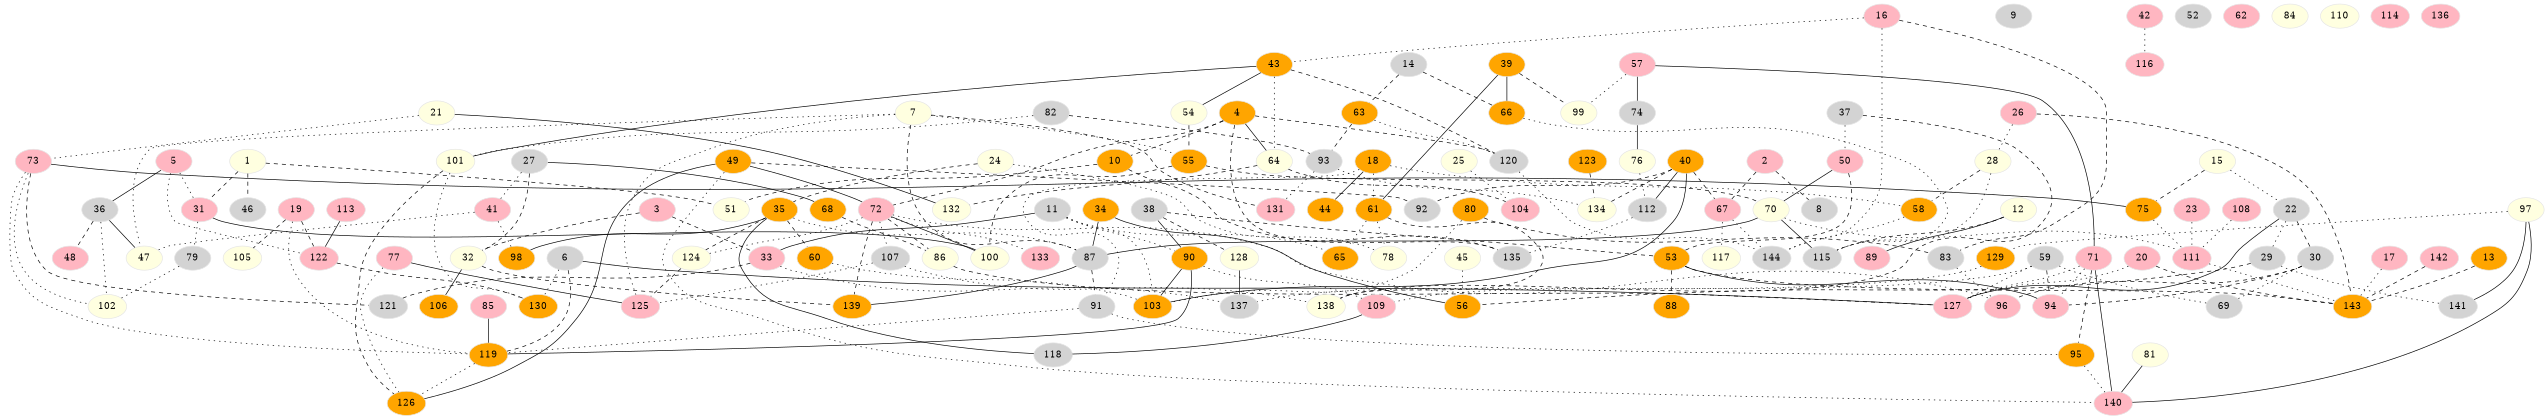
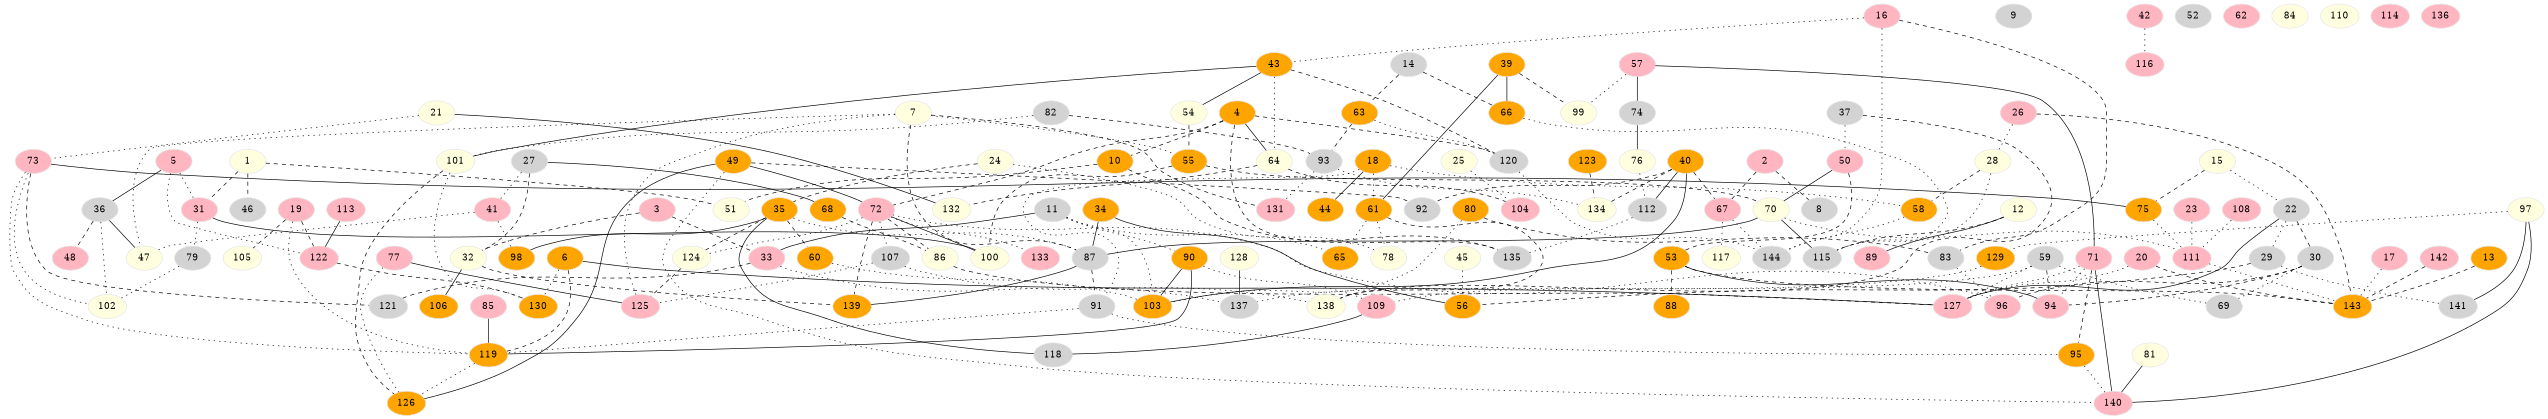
node "38": removed
node "6": fillcolor lightgrey -> orange
